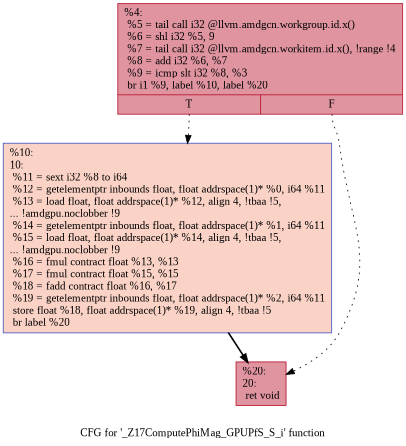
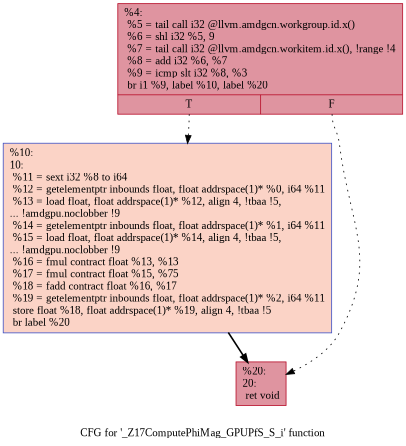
node "%10:": text "%17 = fmul contract float %15, %15" -> "%17 = fmul contract float %15, %75"
